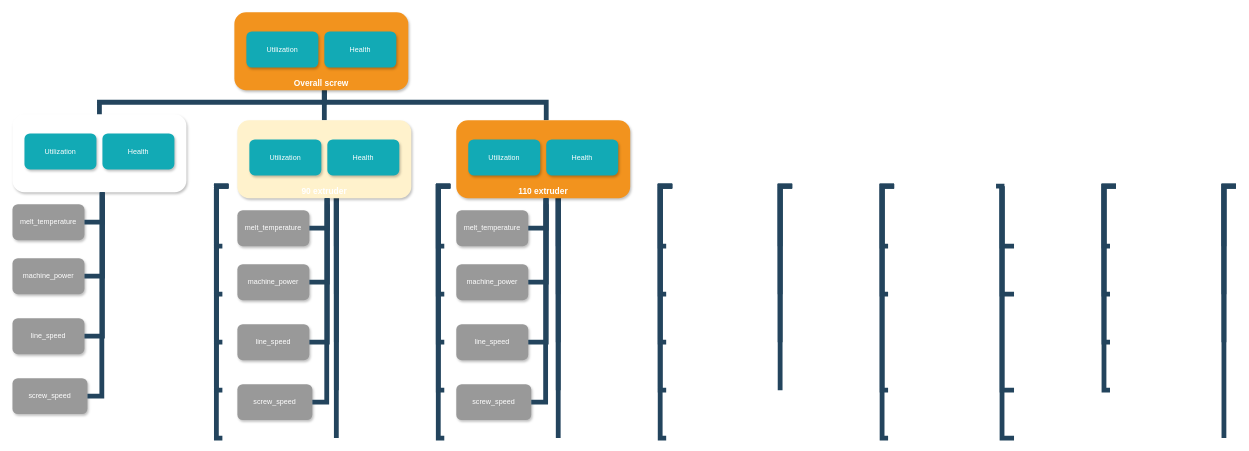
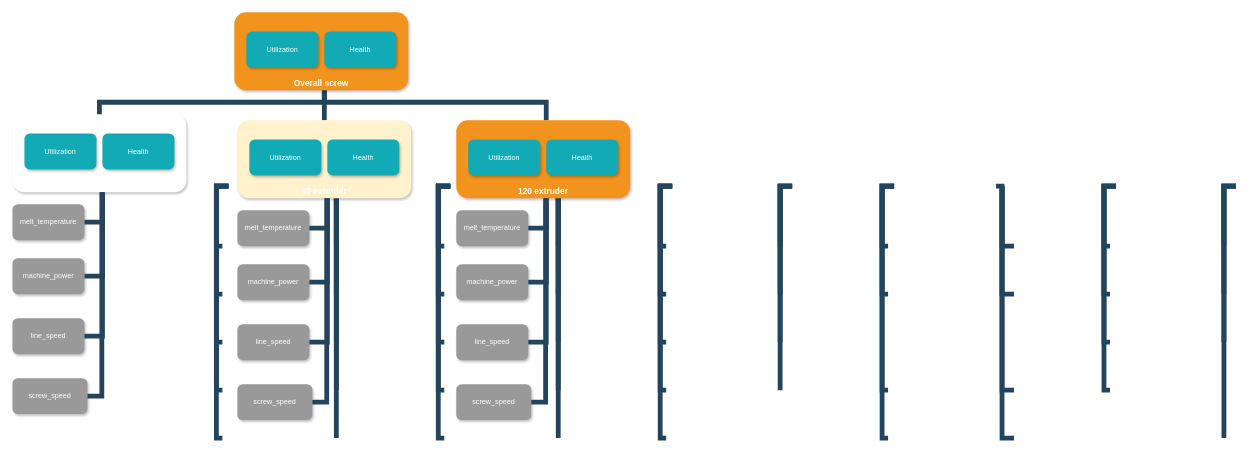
node "110 extruder": label "110 extruder" -> "120 extruder"
